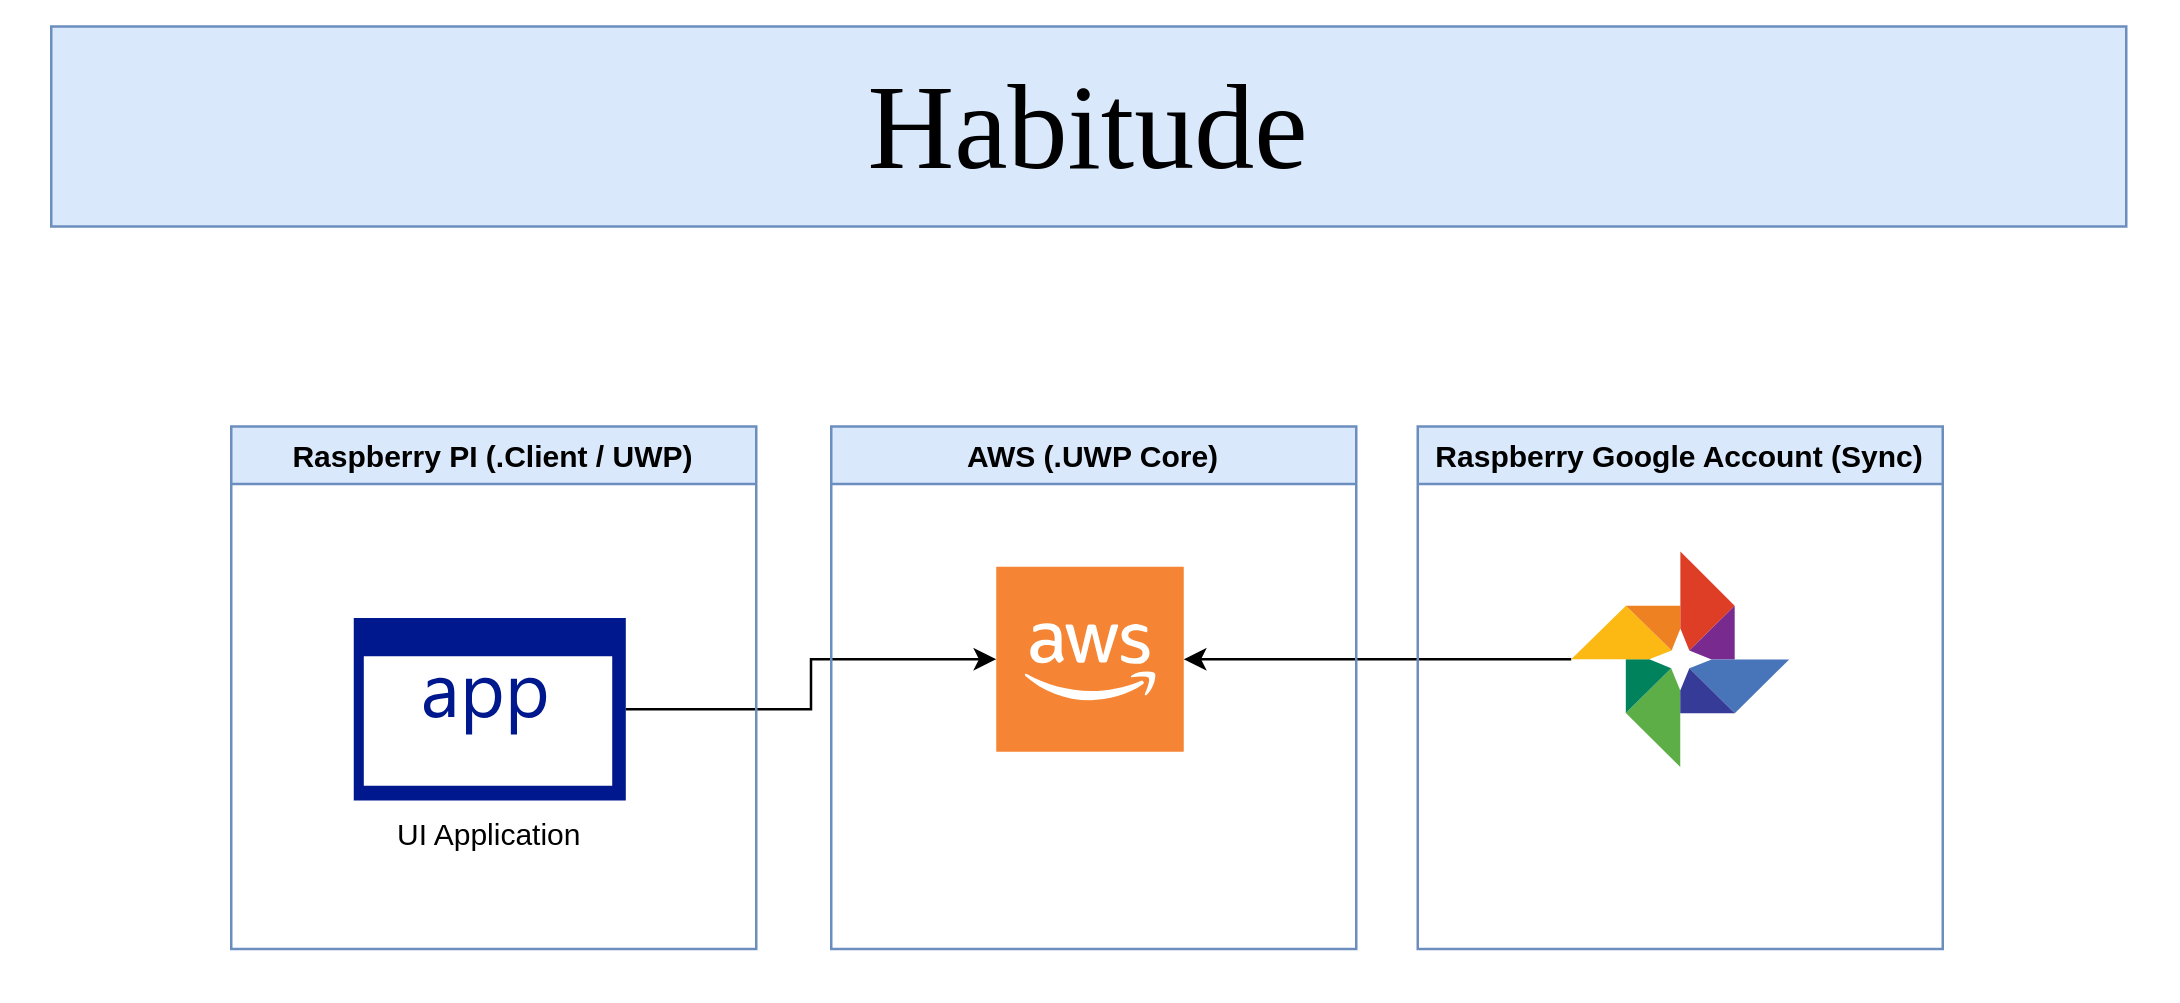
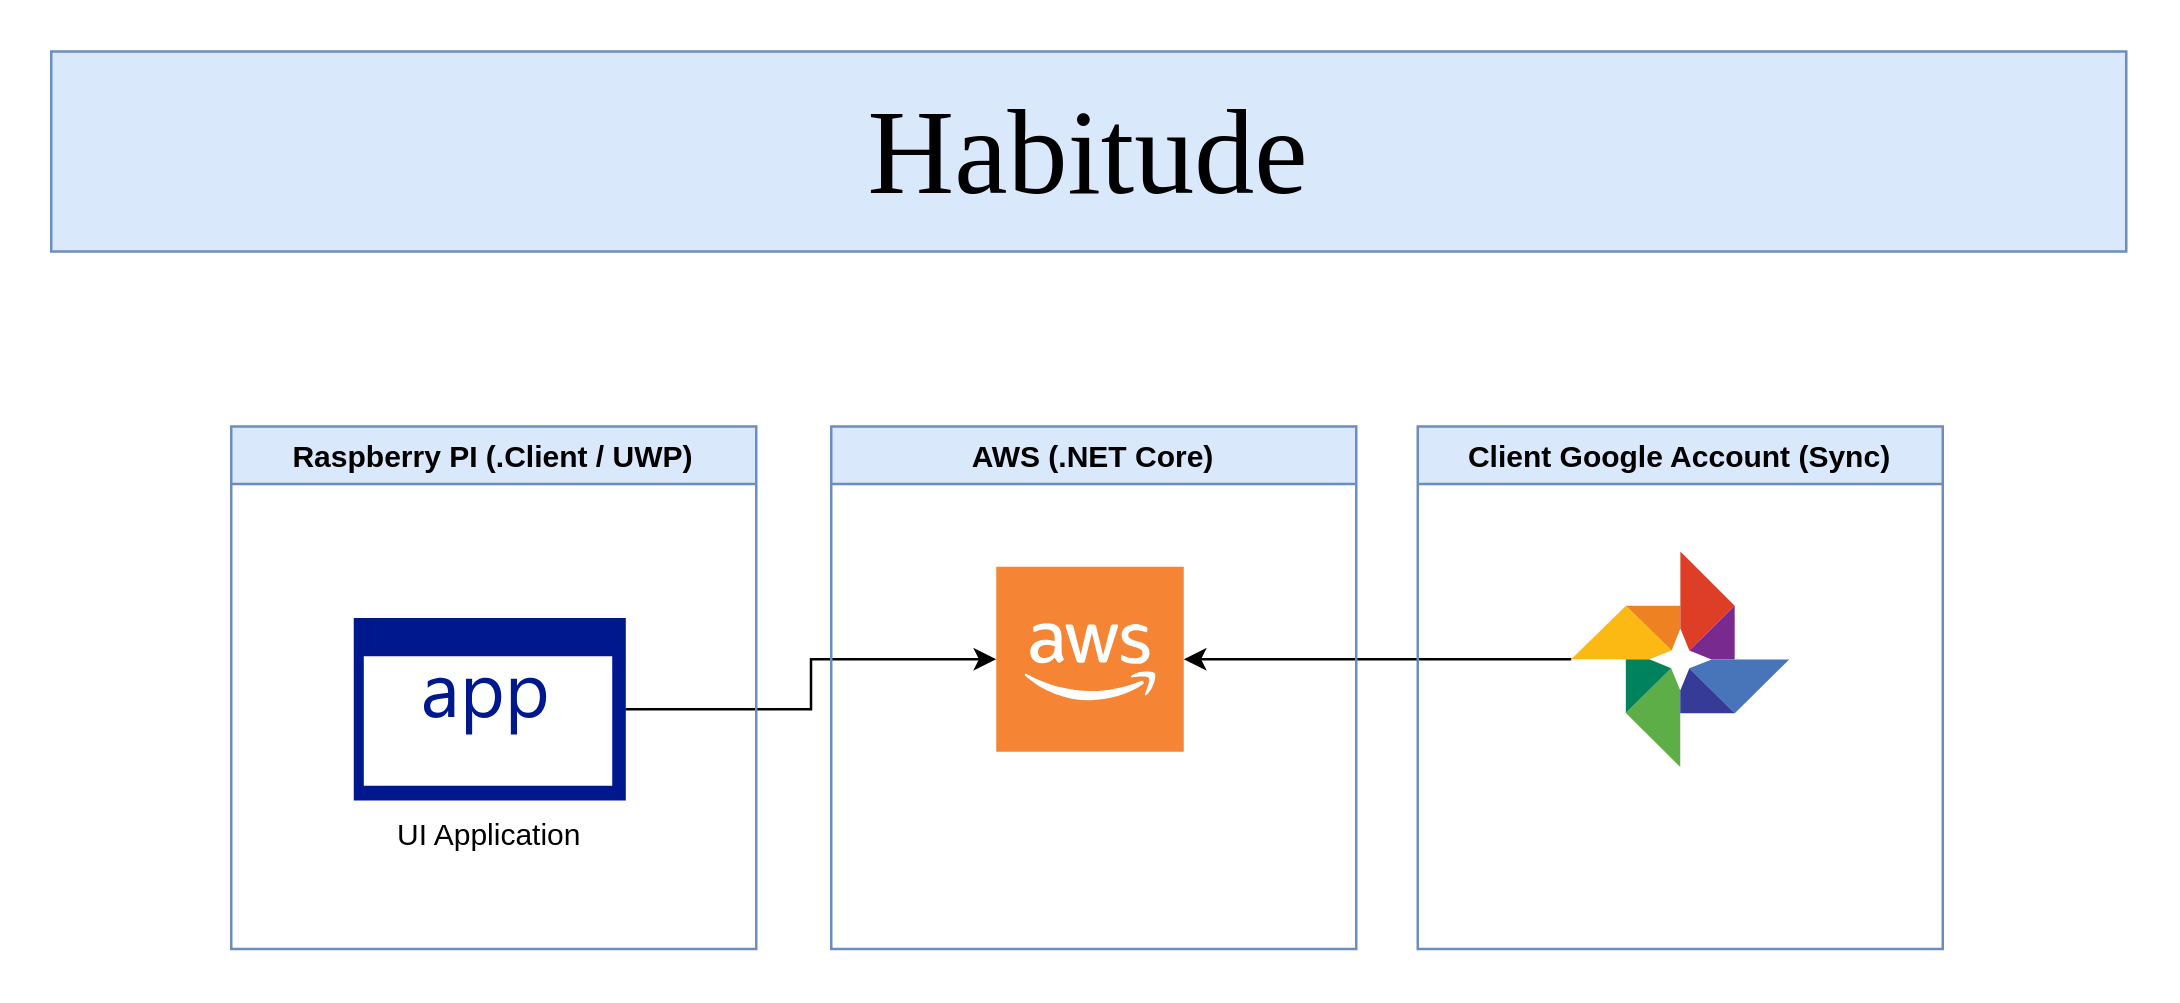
node "Habitude": moved (1089, 126) -> (1089, 151)
node "AWS (.UWP Core)": label "AWS (.UWP Core)" -> "AWS (.NET Core)"
node "Raspberry Google Account (Sync)": label "Raspberry Google Account (Sync)" -> "Client Google Account (Sync)"
